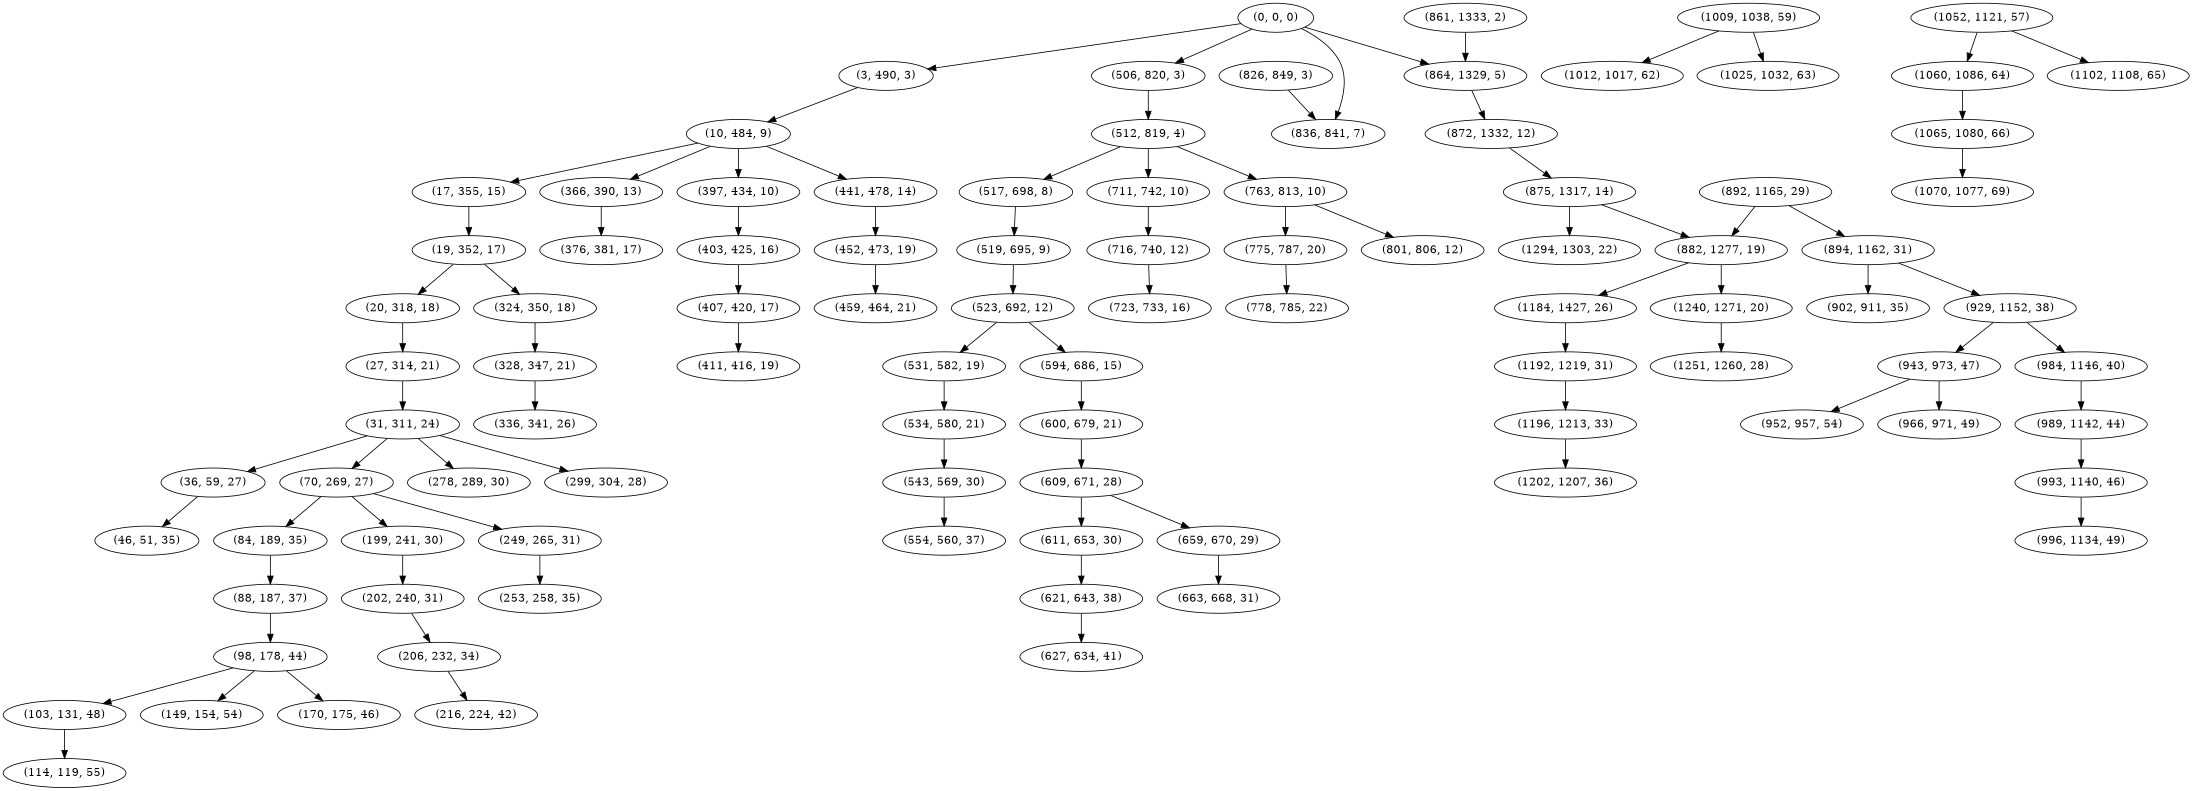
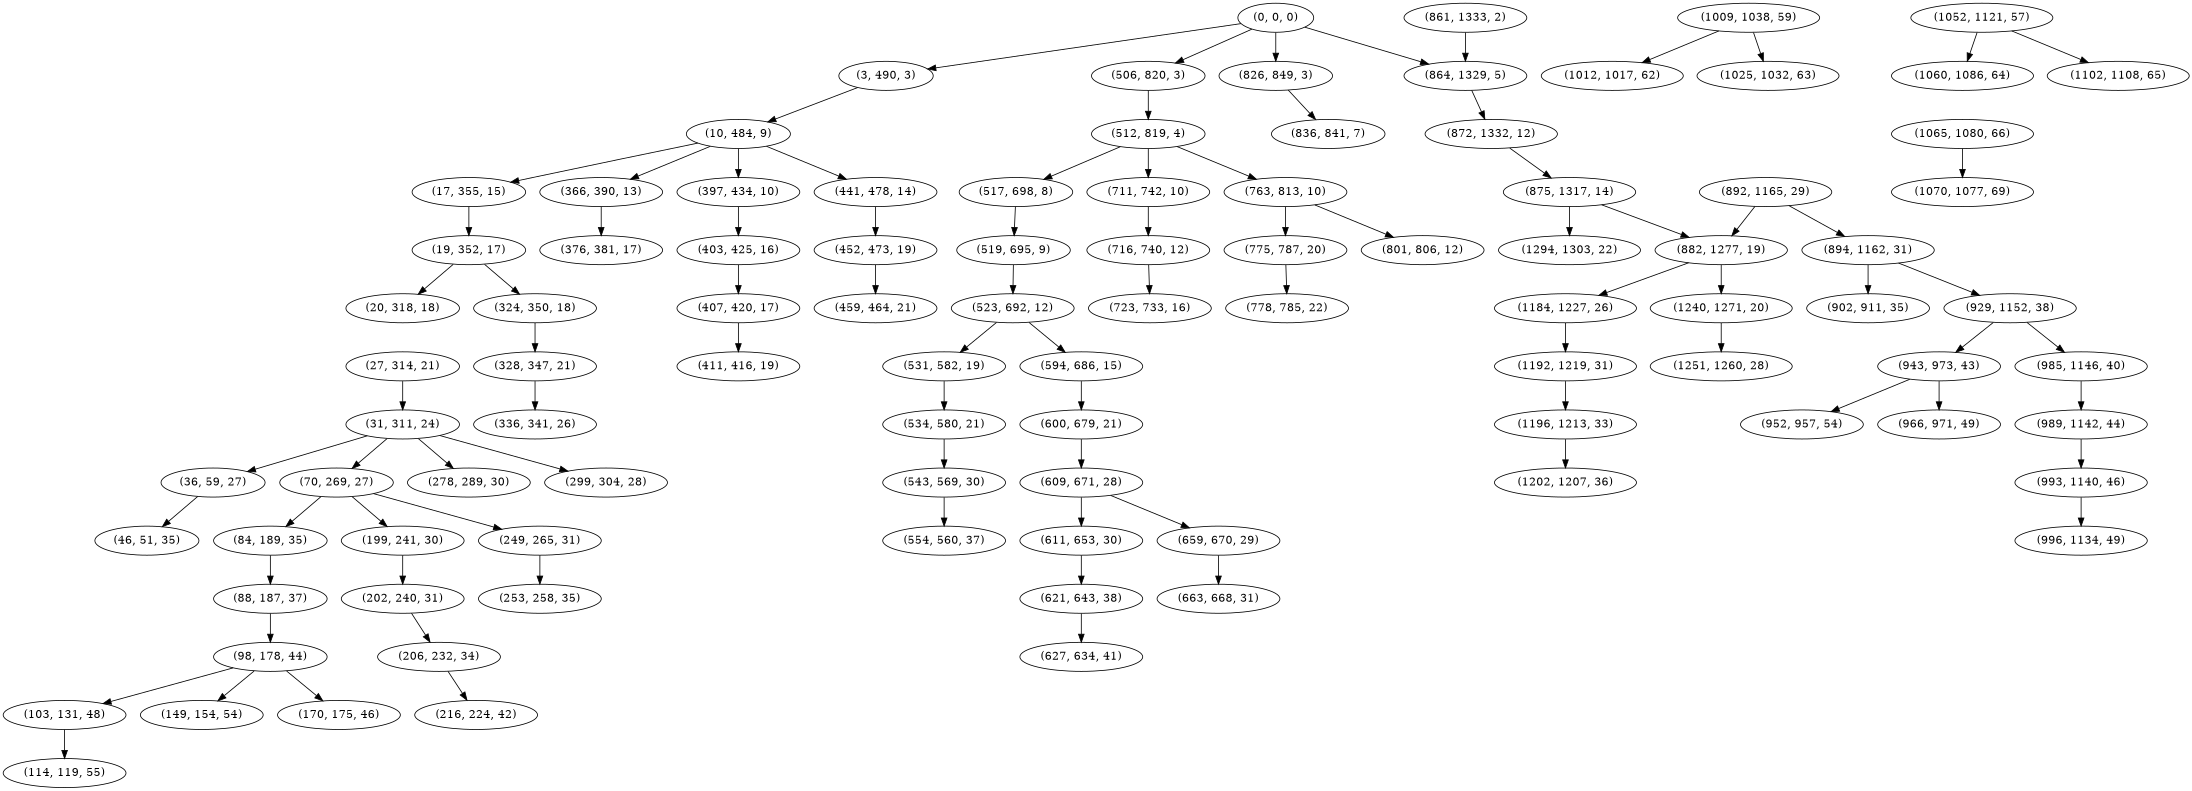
edge "(0, 0, 0)" -> "(836, 841, 7)": now "(0, 0, 0)" -> "(826, 849, 3)"
edge "(1060, 1086, 64)" -> "(1065, 1080, 66)": removed
node "(1184, 1427, 26)": label "(1184, 1427, 26)" -> "(1184, 1227, 26)"
edge "(20, 318, 18)" -> "(27, 314, 21)": removed
node "(943, 973, 47)": label "(943, 973, 47)" -> "(943, 973, 43)"
node "(984, 1146, 40)": label "(984, 1146, 40)" -> "(985, 1146, 40)"
